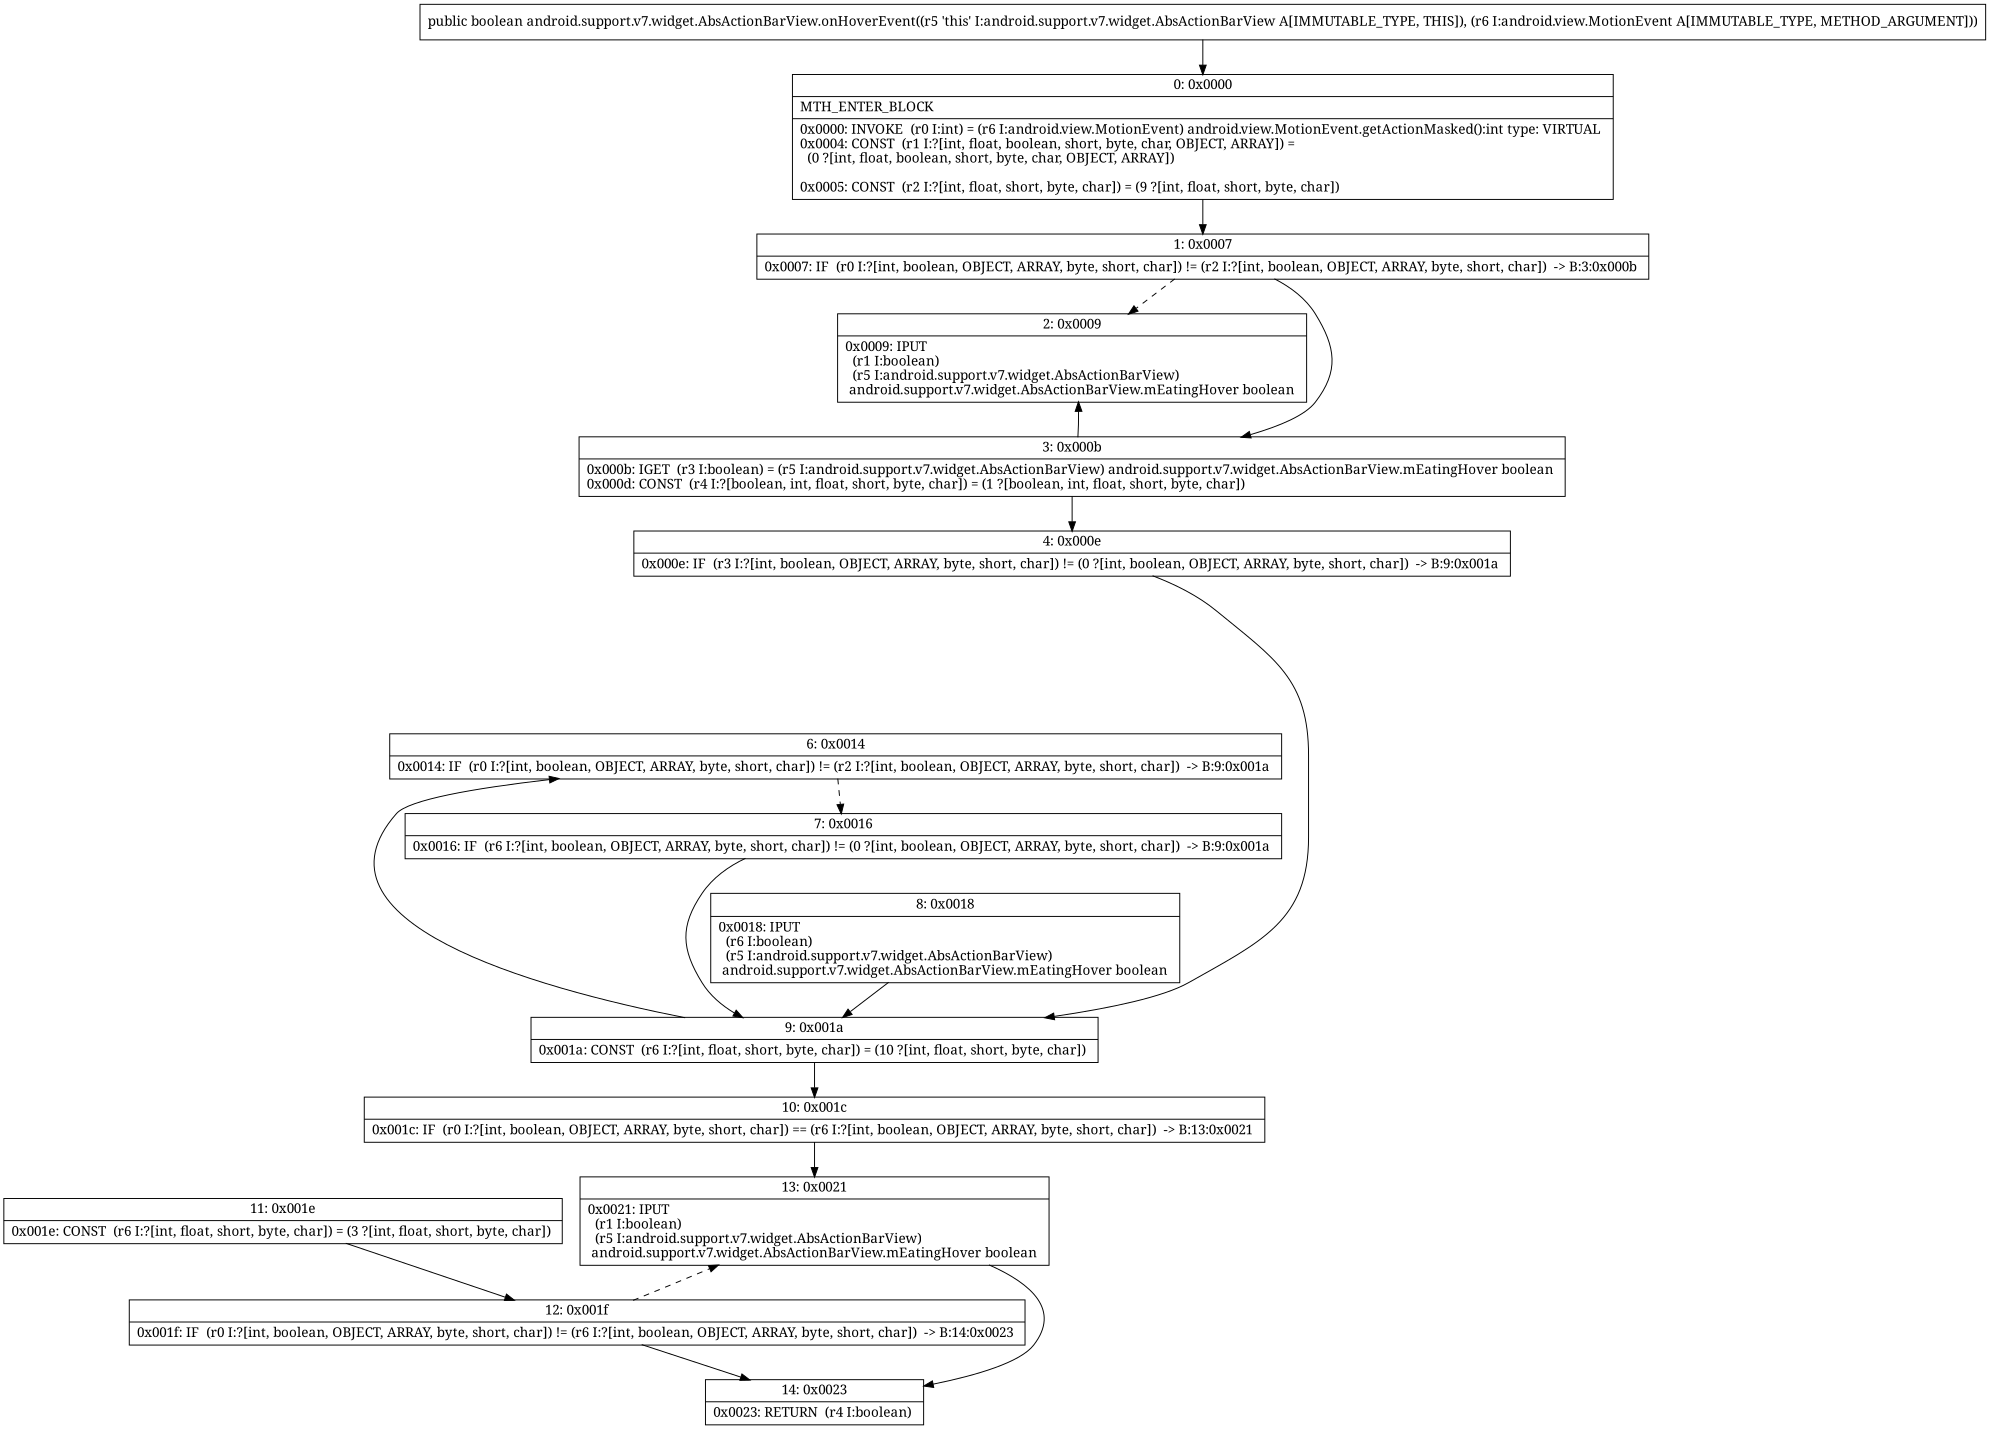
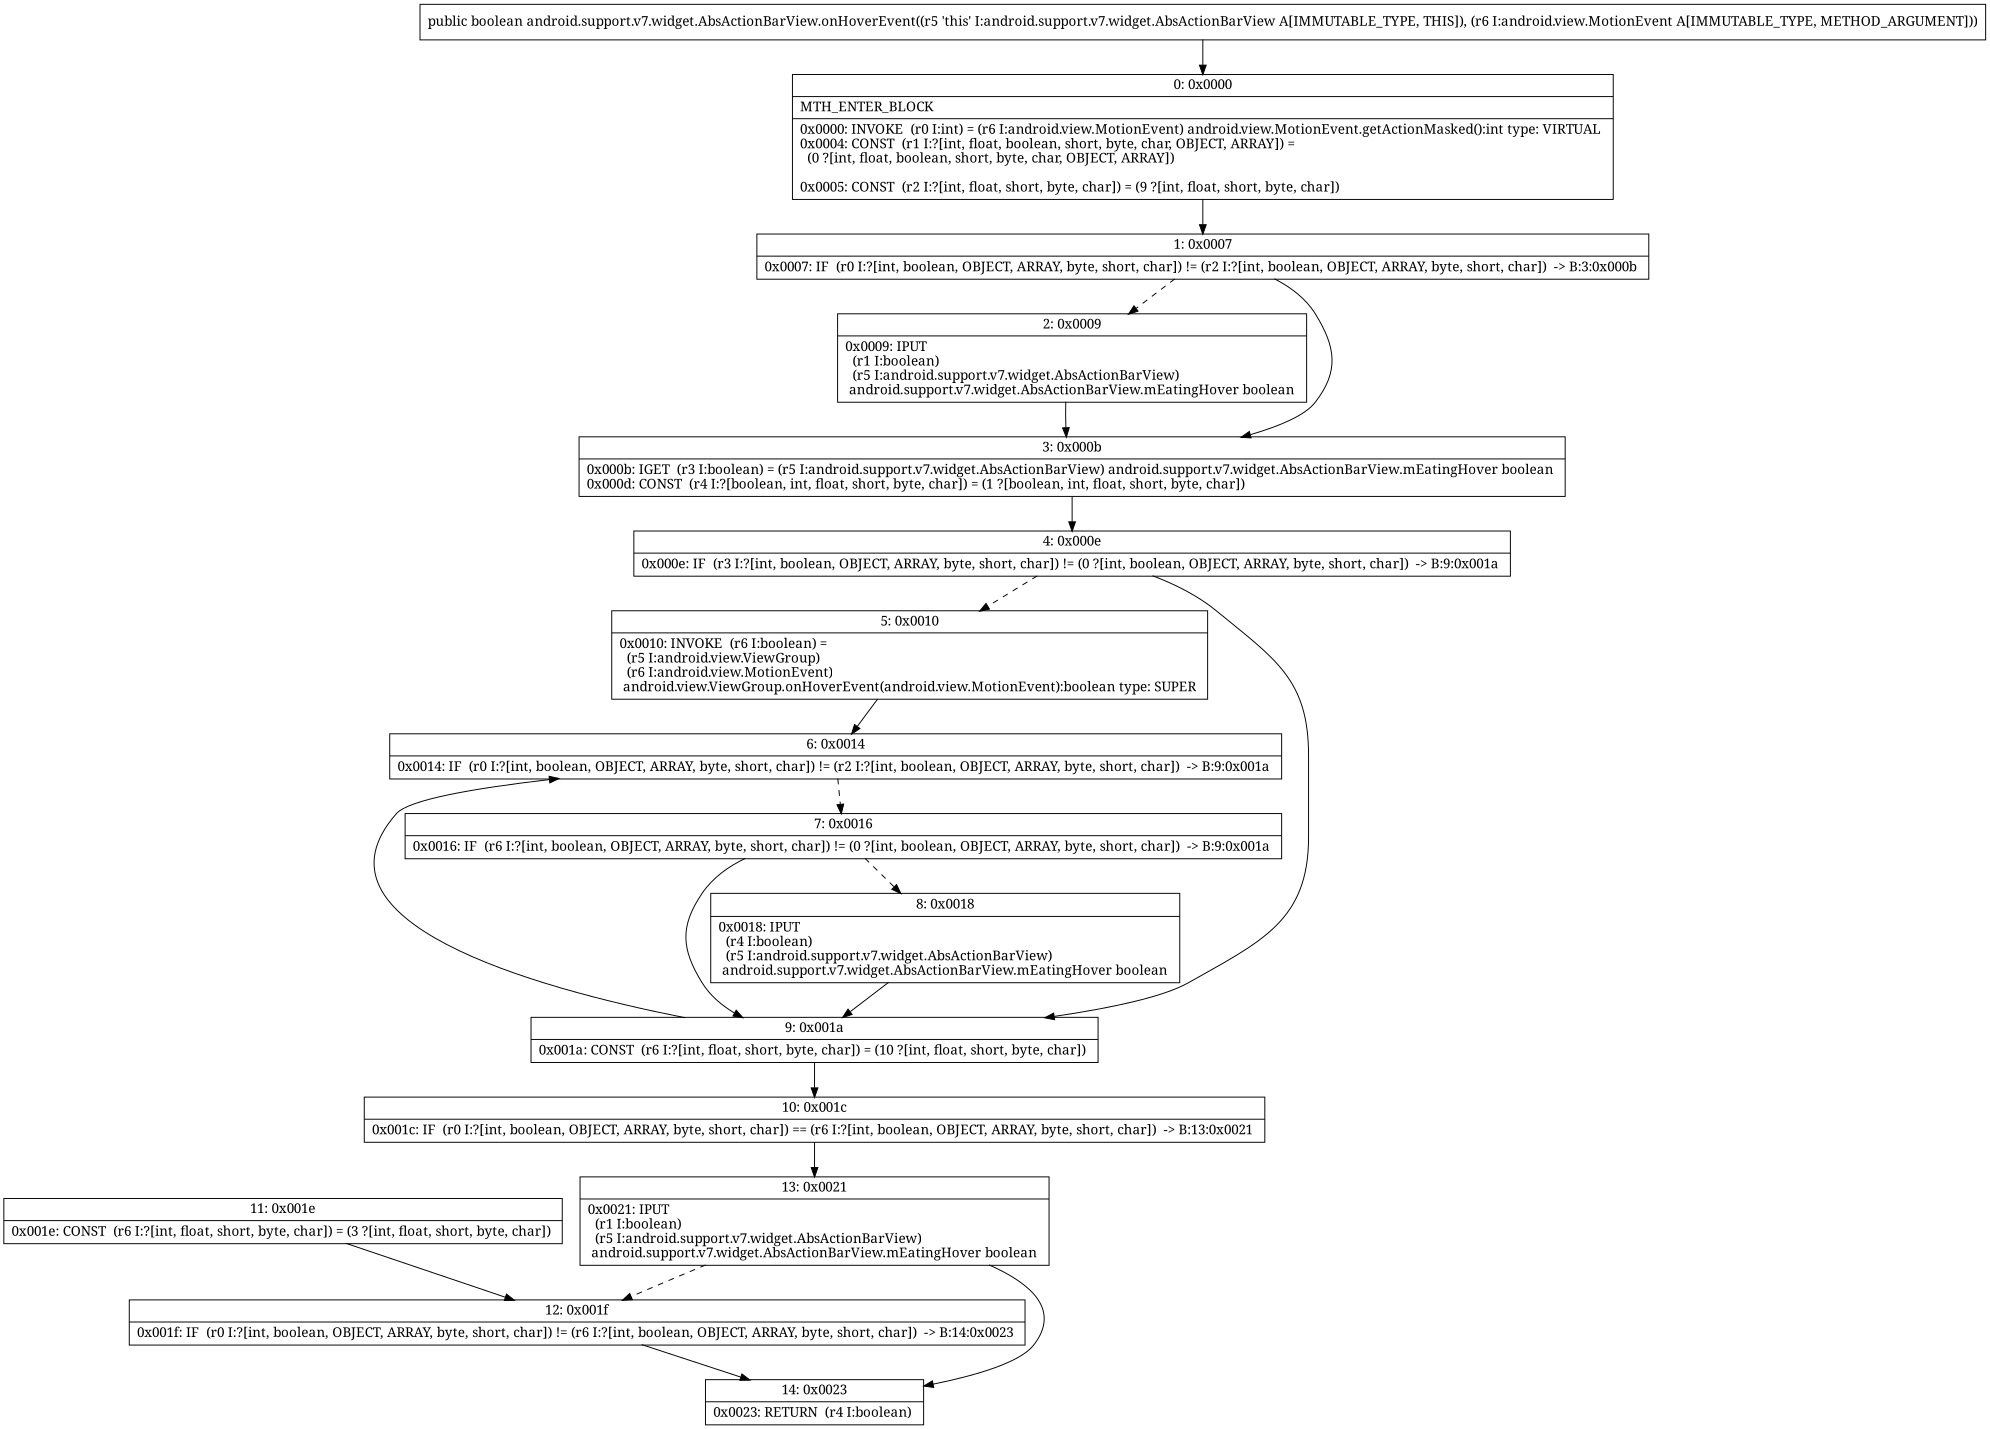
edge "3: 0x000b" -> "2: 0x0009": reversed
node "5: 0x0010": added
edge "7: 0x0016" -> "8: 0x0018": added
node "8: 0x0018": text "(r6 I:boolean)" -> "(r4 I:boolean)"
edge "12: 0x001f" -> "13: 0x0021": reversed
